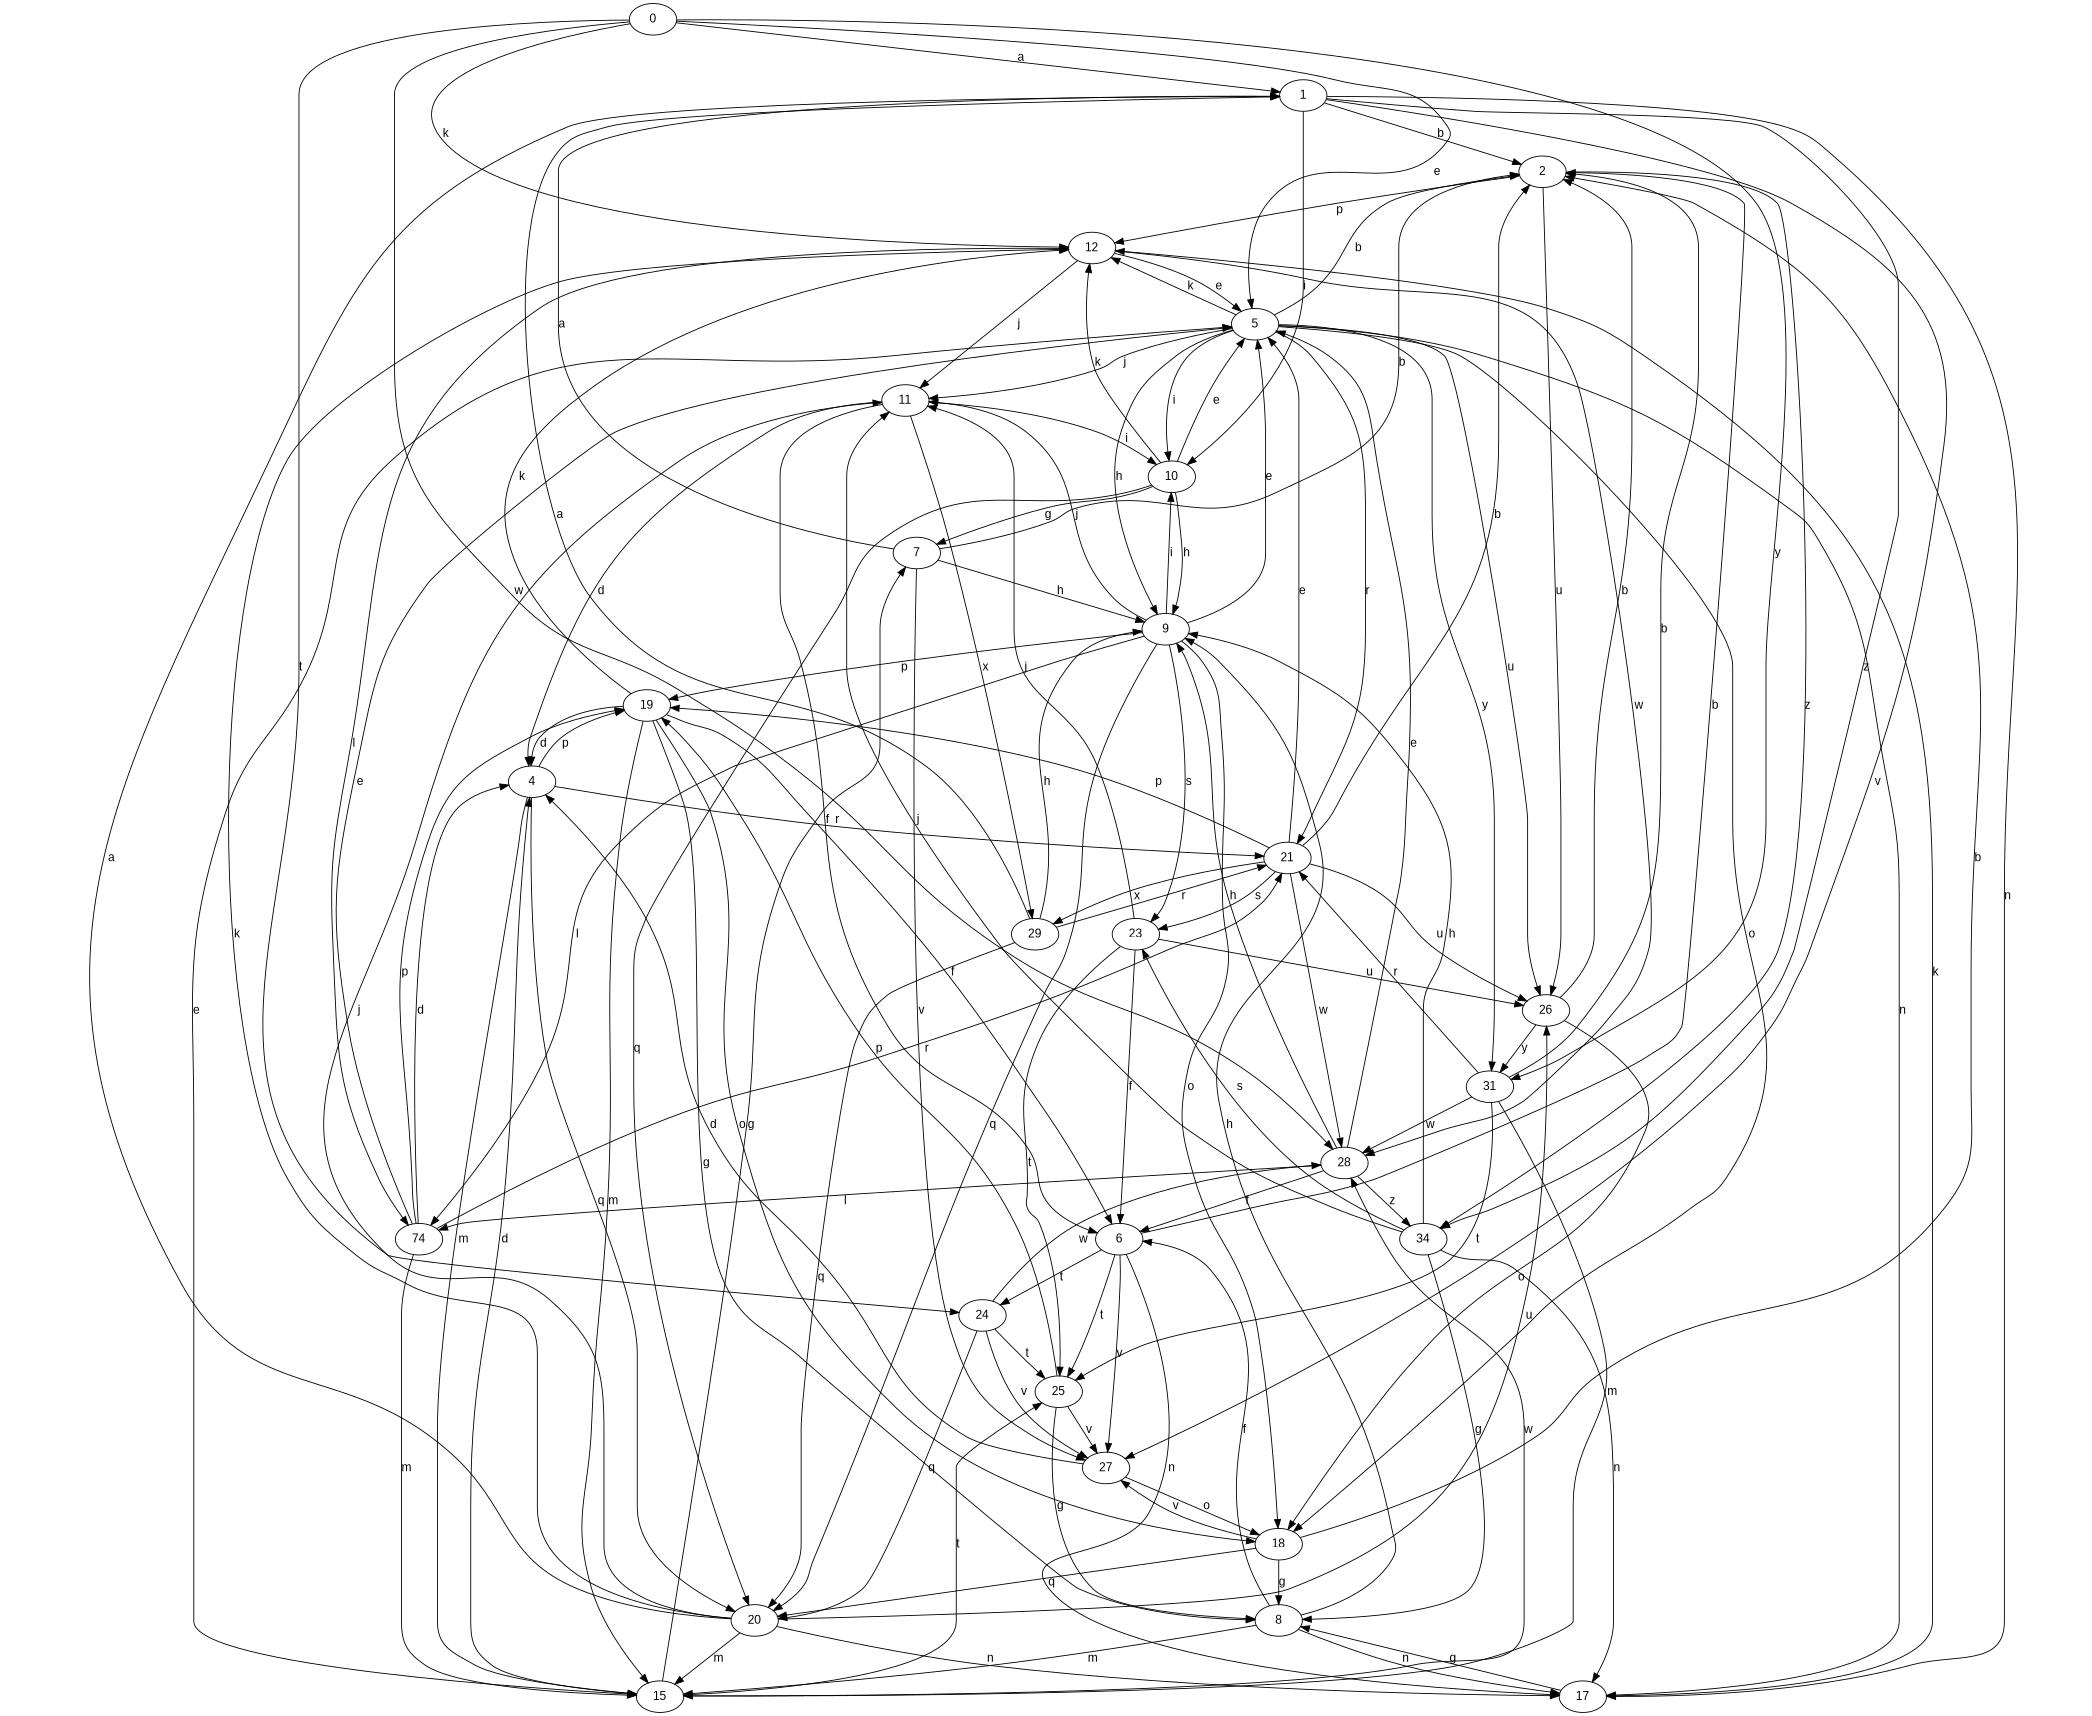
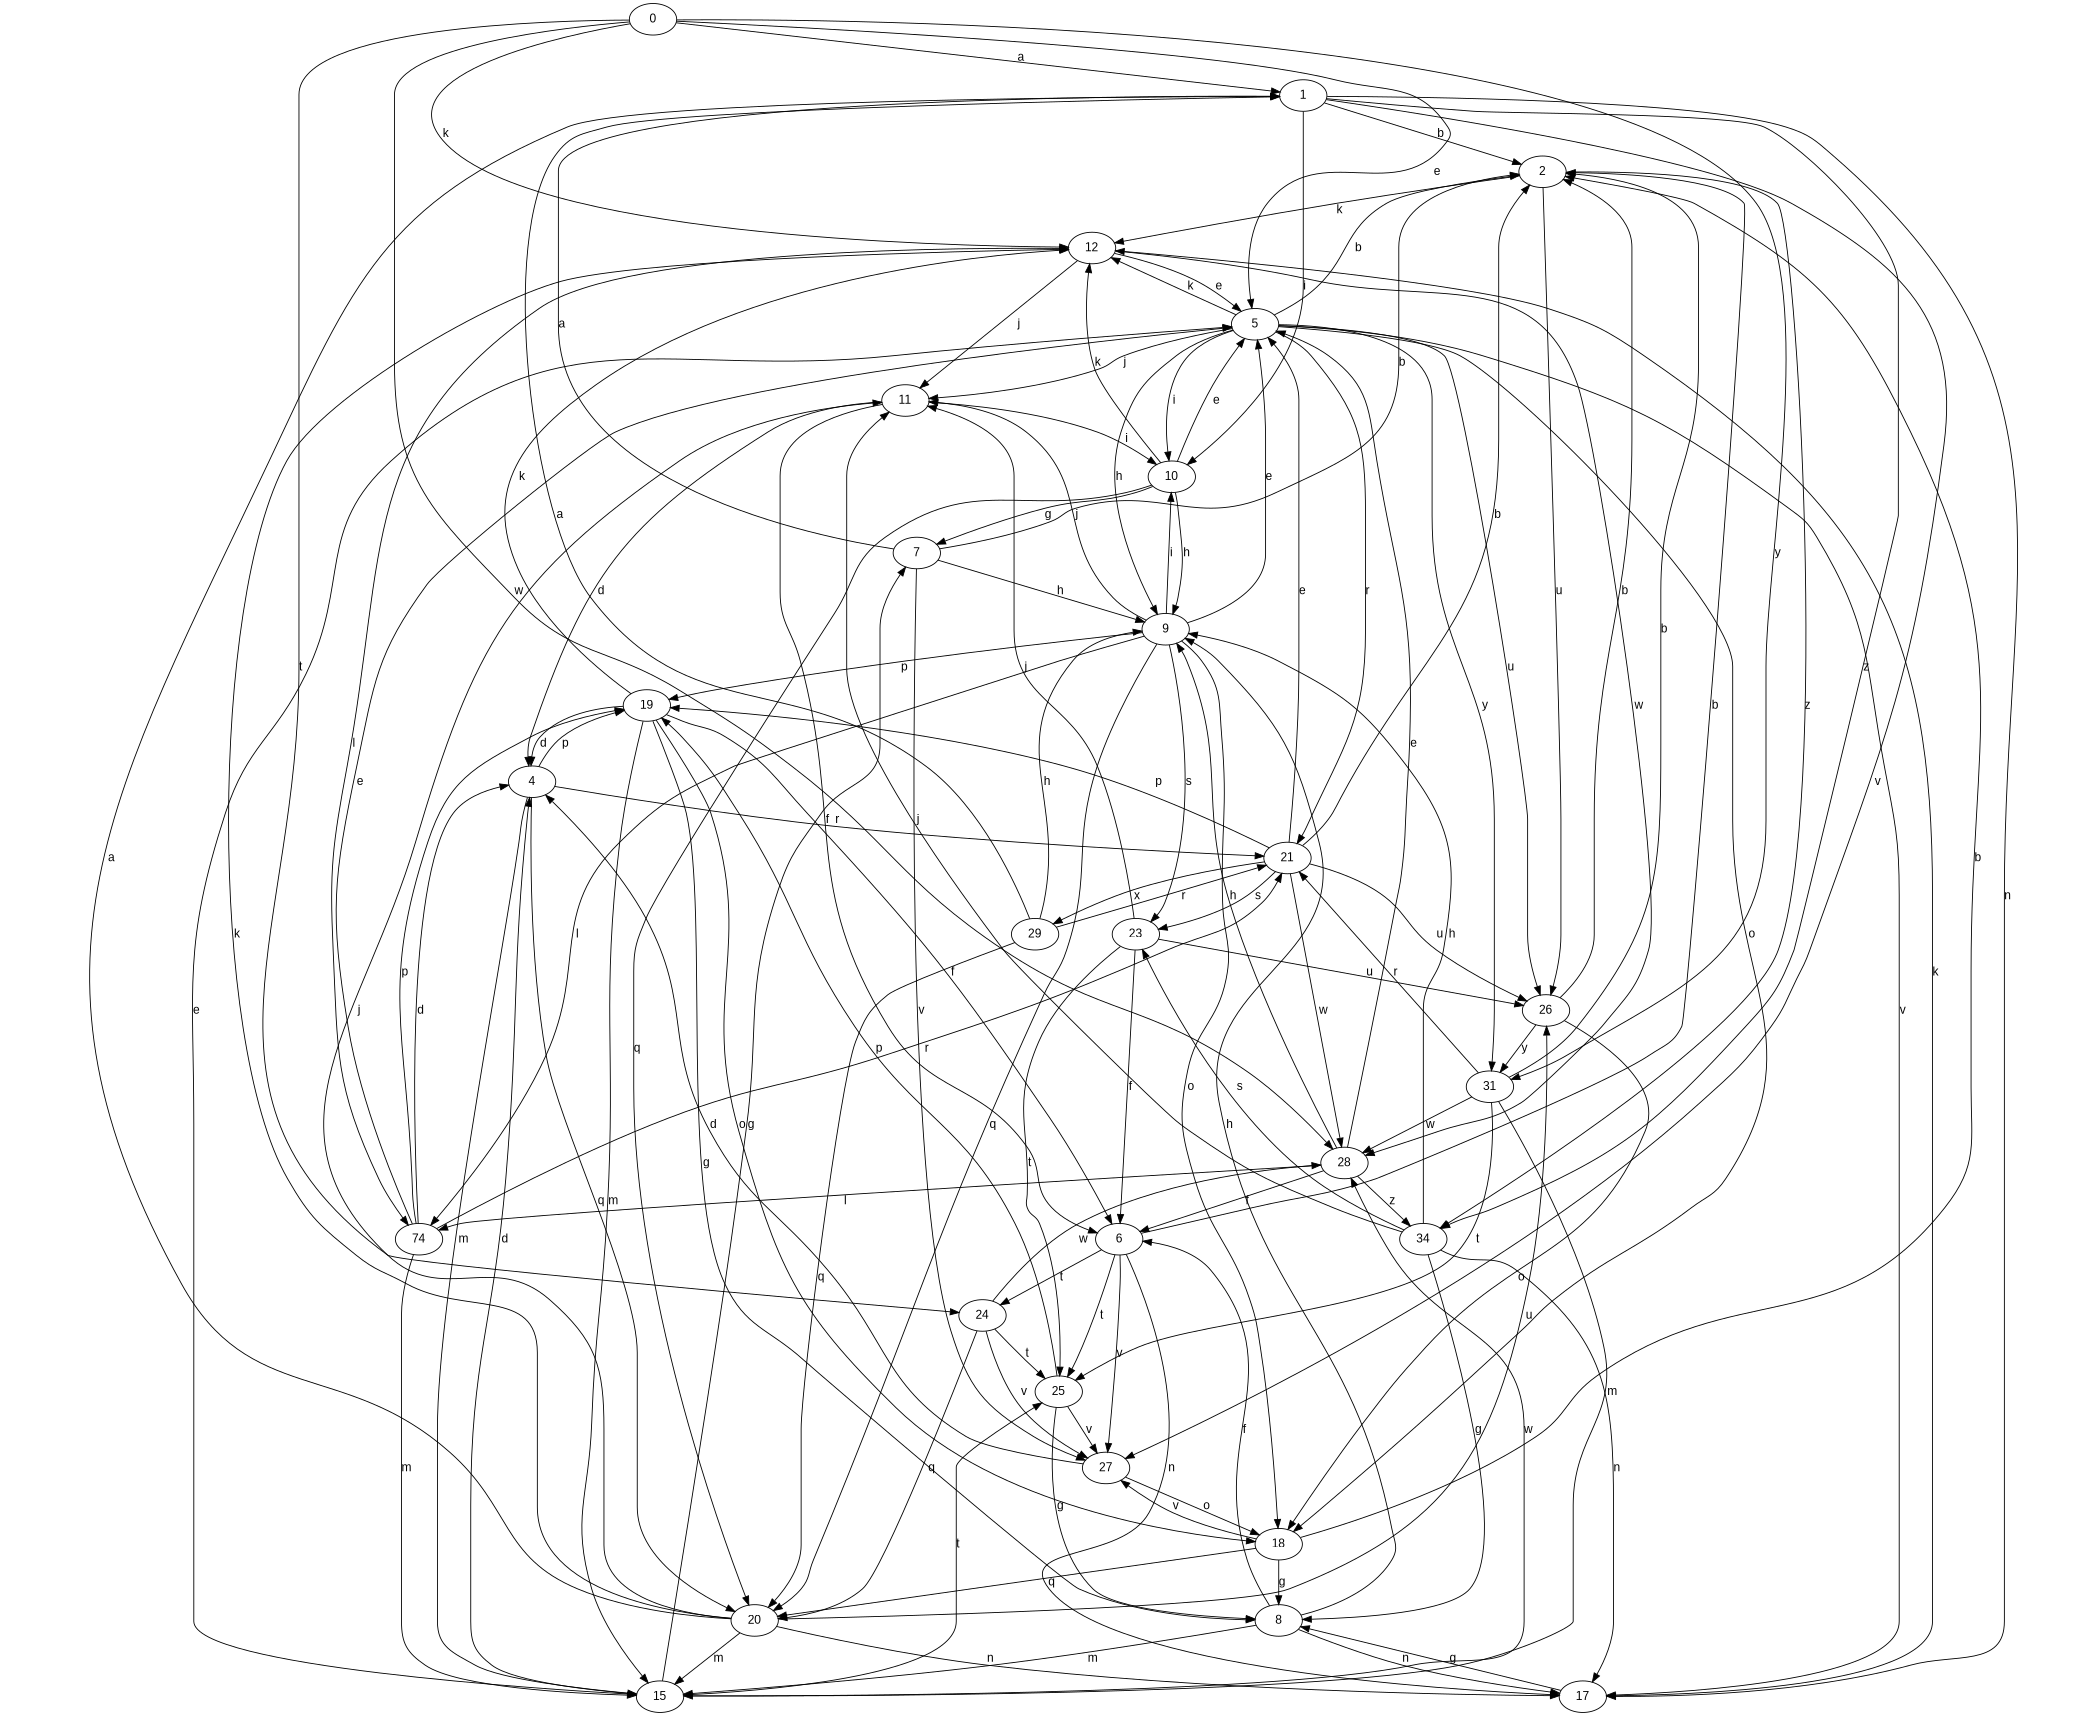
edge "2" -> "12": label "p" -> "k"
edge "11" -> "29": removed, label "x"
edge "5" -> "17": label "n" -> "v"
